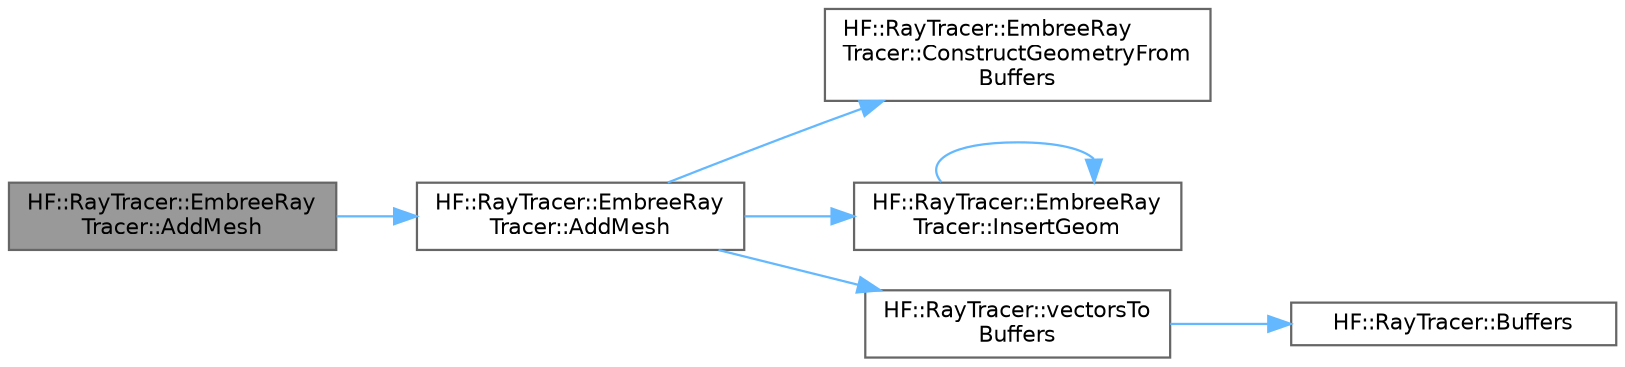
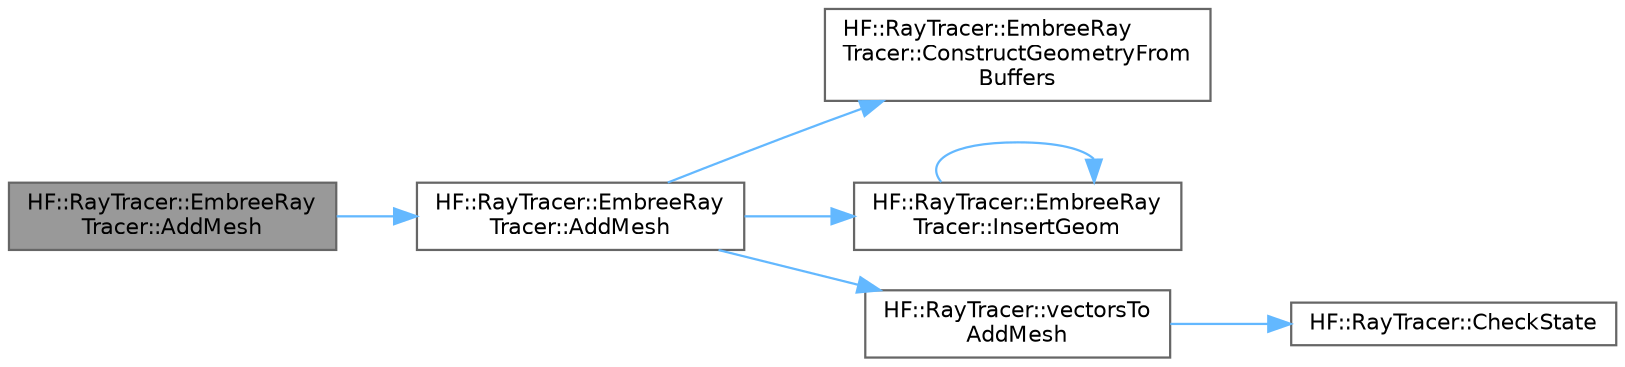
node "HF::RayTracer::vectorsTo Buffers": label "HF::RayTracer::vectorsTo Buffers" -> "HF::RayTracer::vectorsTo AddMesh"
node "HF::RayTracer::Buffers": label "HF::RayTracer::Buffers" -> "HF::RayTracer::CheckState"
